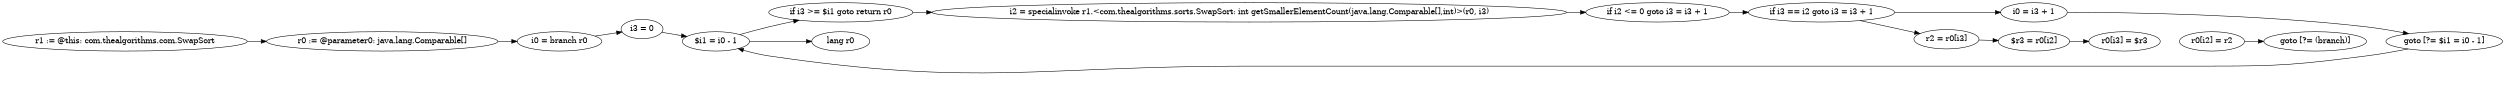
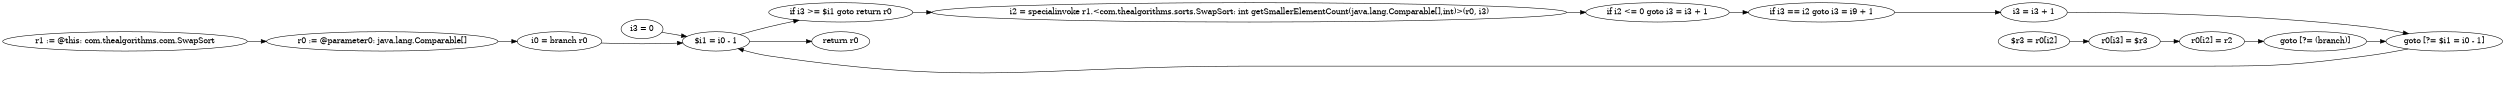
node "if i3 == i2 goto i3 = i3 + 1": label "if i3 == i2 goto i3 = i3 + 1" -> "if i3 == i2 goto i3 = i9 + 1"
node "i0 = i3 + 1": label "i0 = i3 + 1" -> "i3 = i3 + 1"
edge "i0 = branch r0" -> "i3 = 0": now "i0 = branch r0" -> "$i1 = i0 - 1"
node "r2 = r0[i3]": removed
node "lang r0": label "lang r0" -> "return r0"
edge "r0[i3] = $r3" -> "r0[i2] = r2": added
edge "goto [?= (branch)]" -> "goto [?= $i1 = i0 - 1]": added
